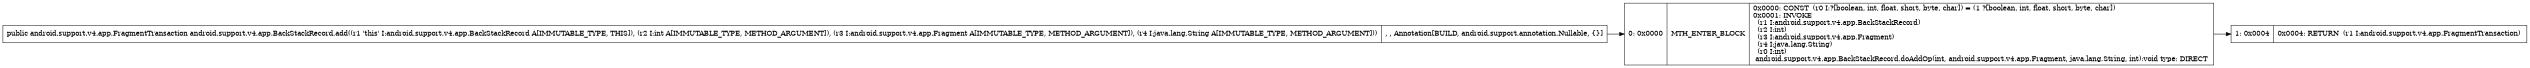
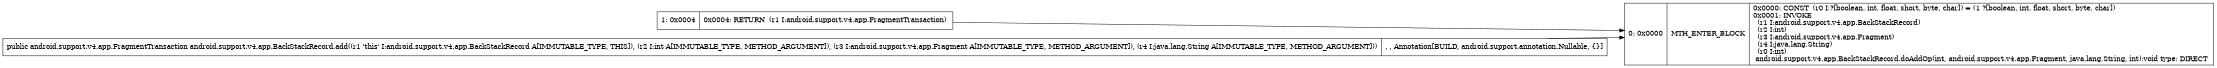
edge "0: 0x0000" -> "1: 0x0004": reversed
